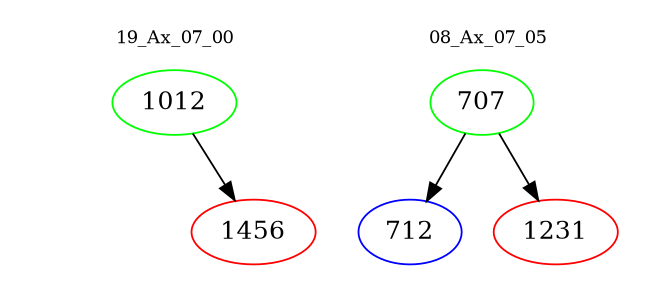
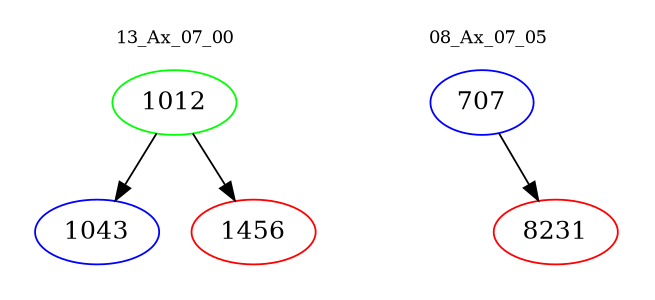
cluster "19_Ax_07_00": label "19_Ax_07_00" -> "13_Ax_07_00"
node "707": color green -> blue
node "1043": added
node "712": removed
node "1231": label "1231" -> "8231"
